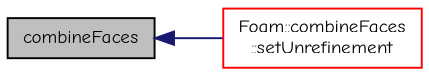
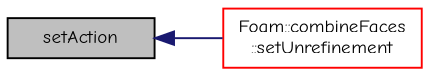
node "combineFaces": label "combineFaces" -> "setAction"
